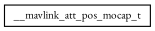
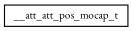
node "__mavlink_att_pos_mocap_t": label "__mavlink_att_pos_mocap_t" -> "__att_att_pos_mocap_t"
